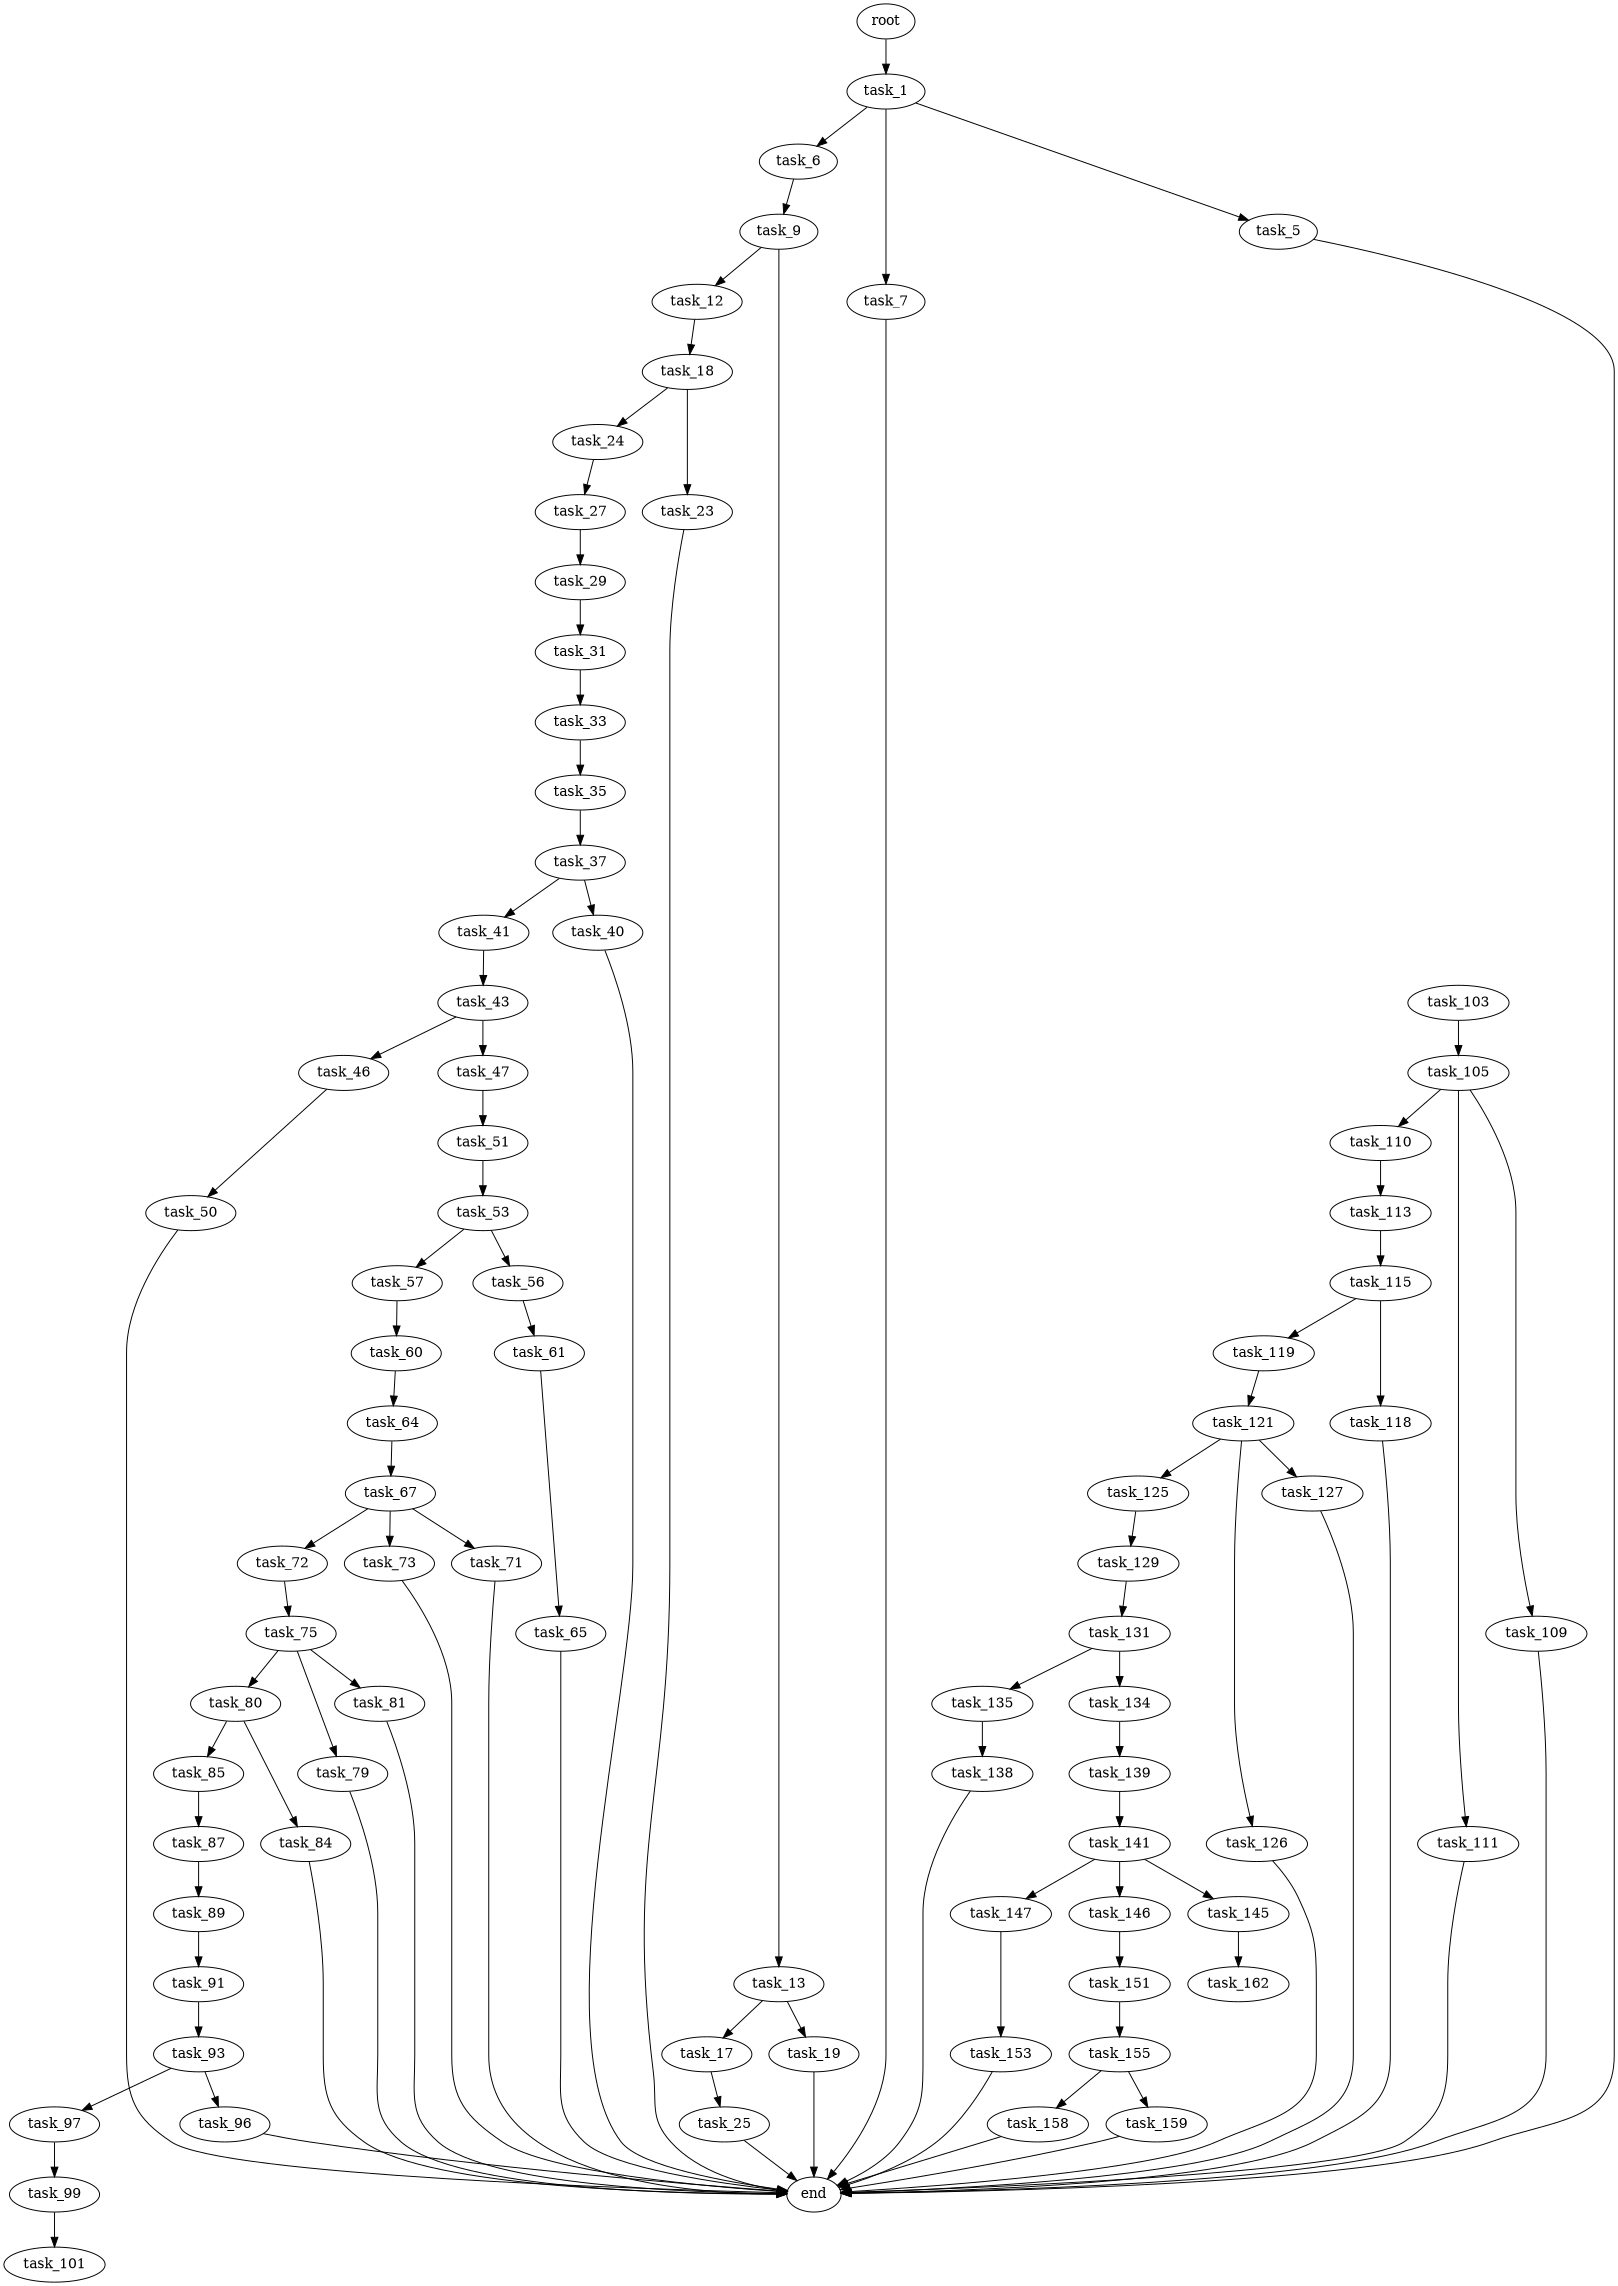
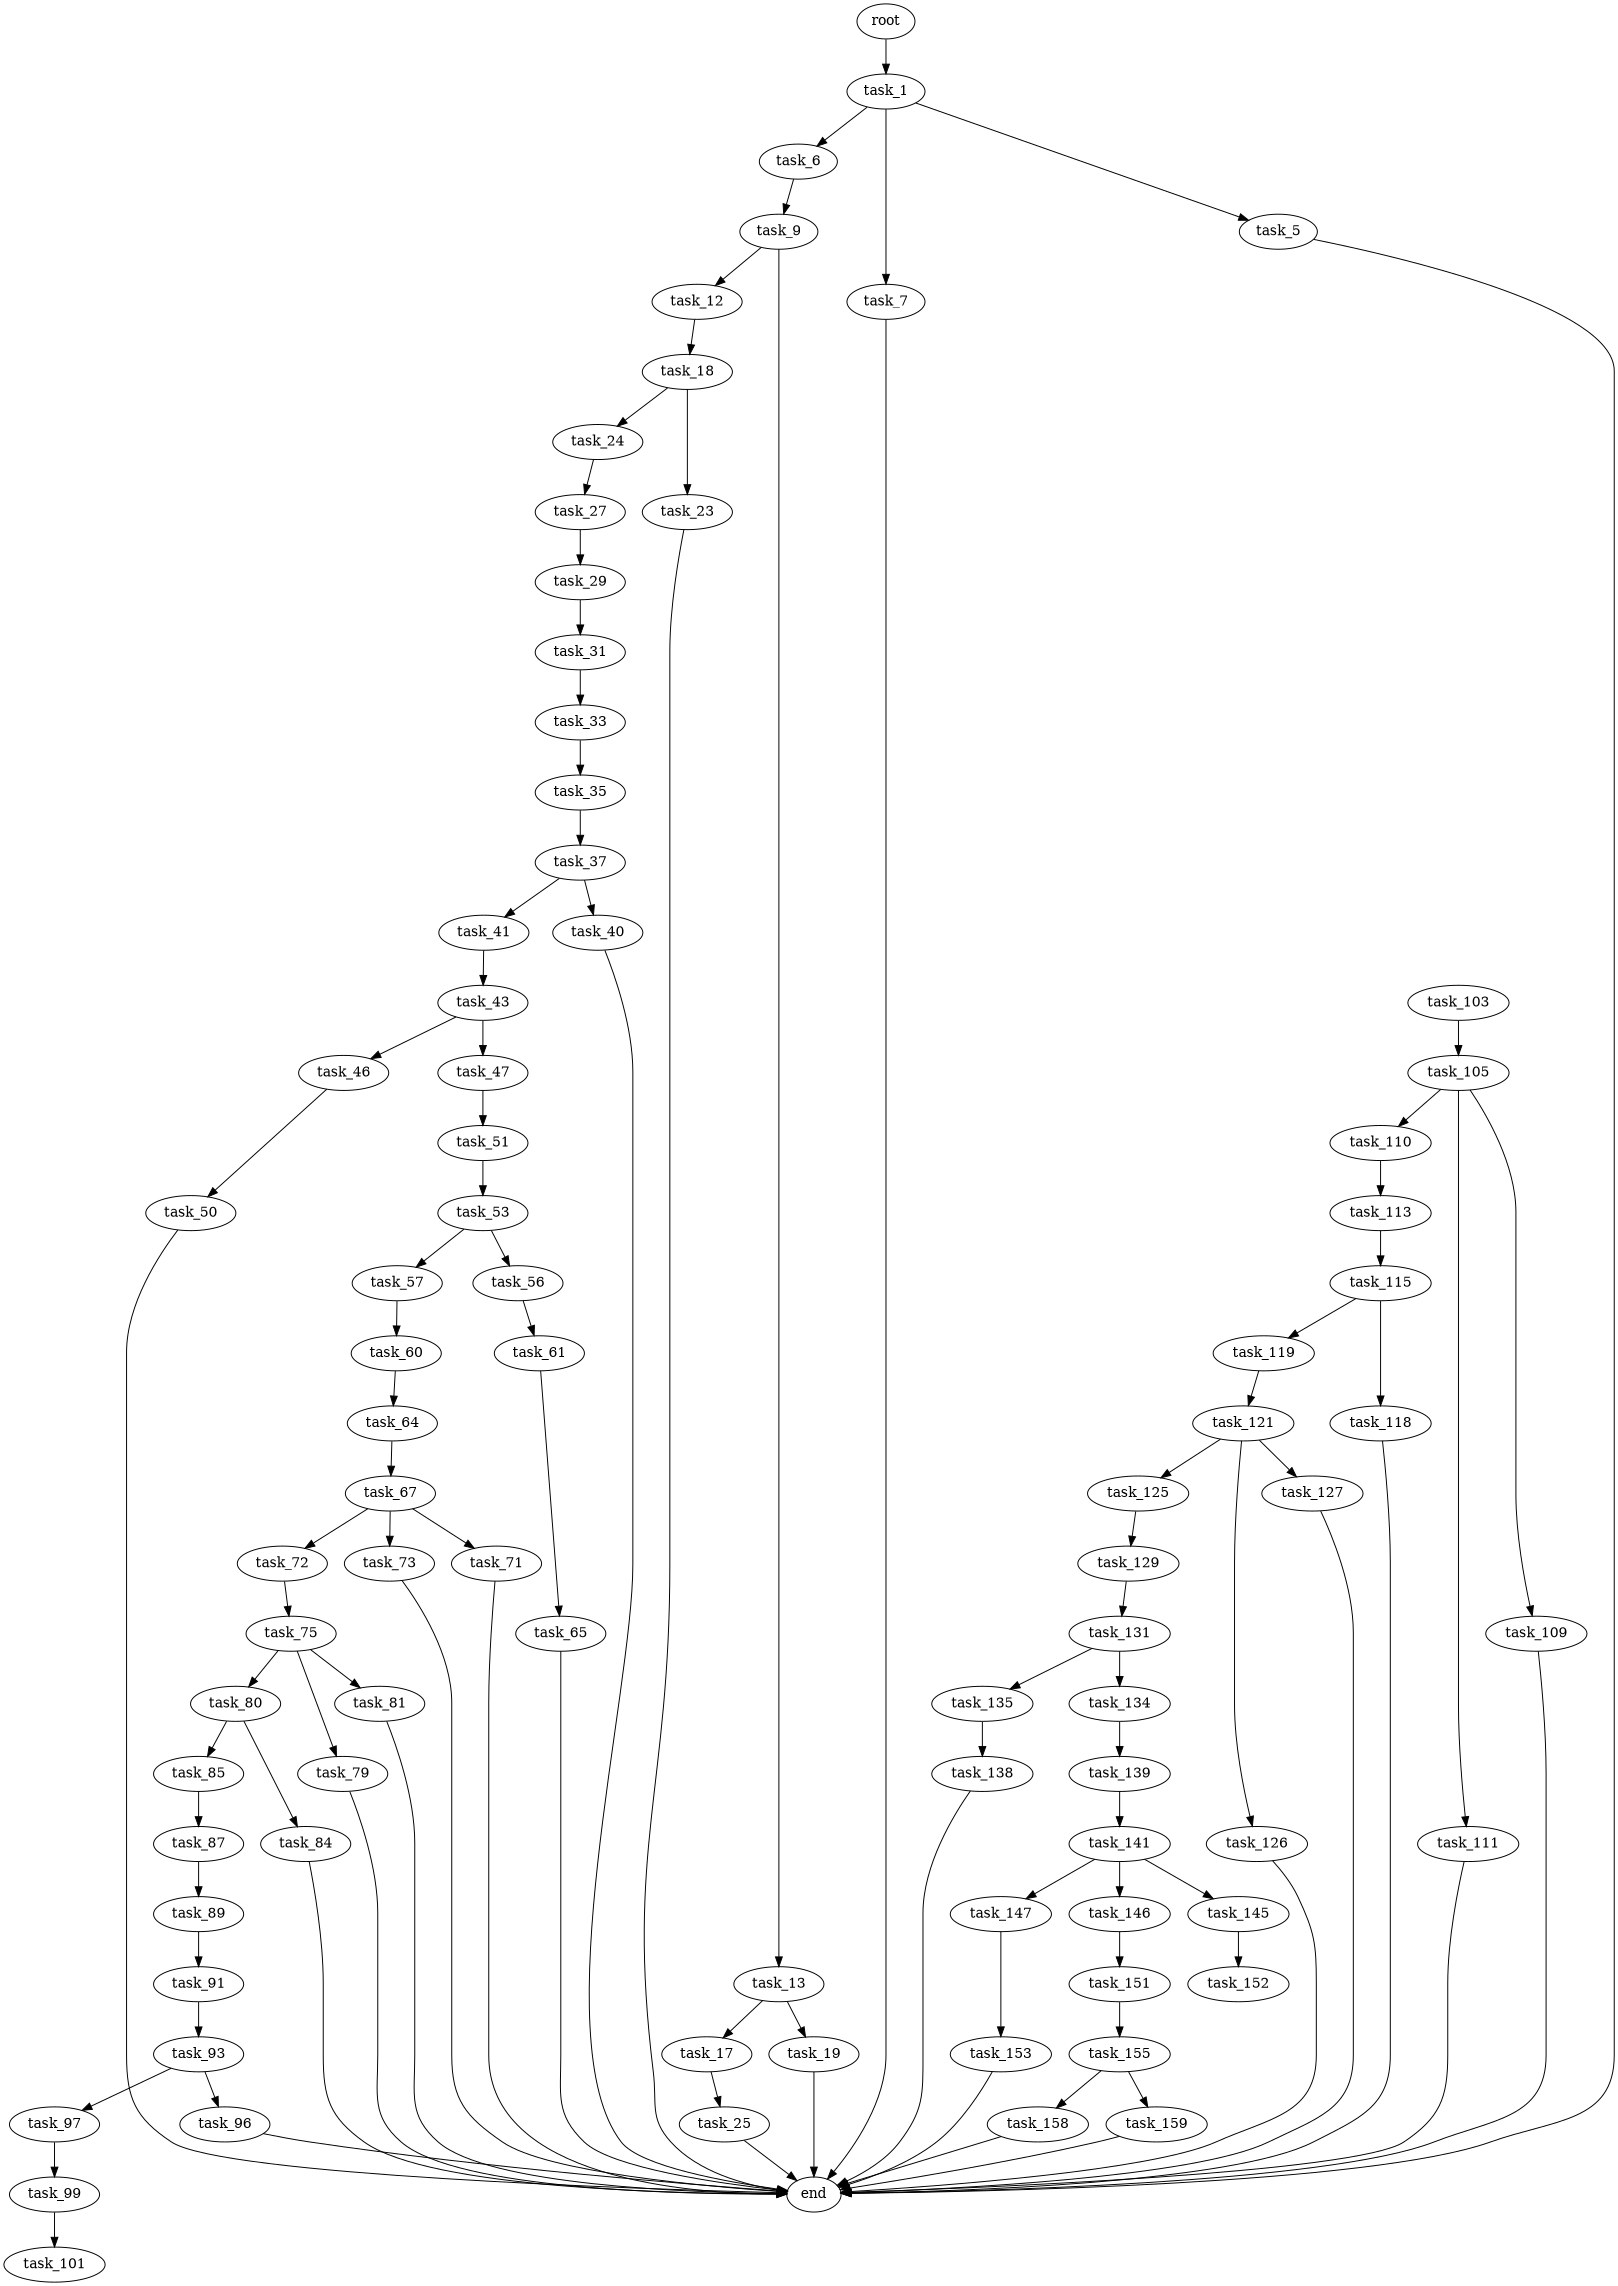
node "task_162": label "task_162" -> "task_152"
